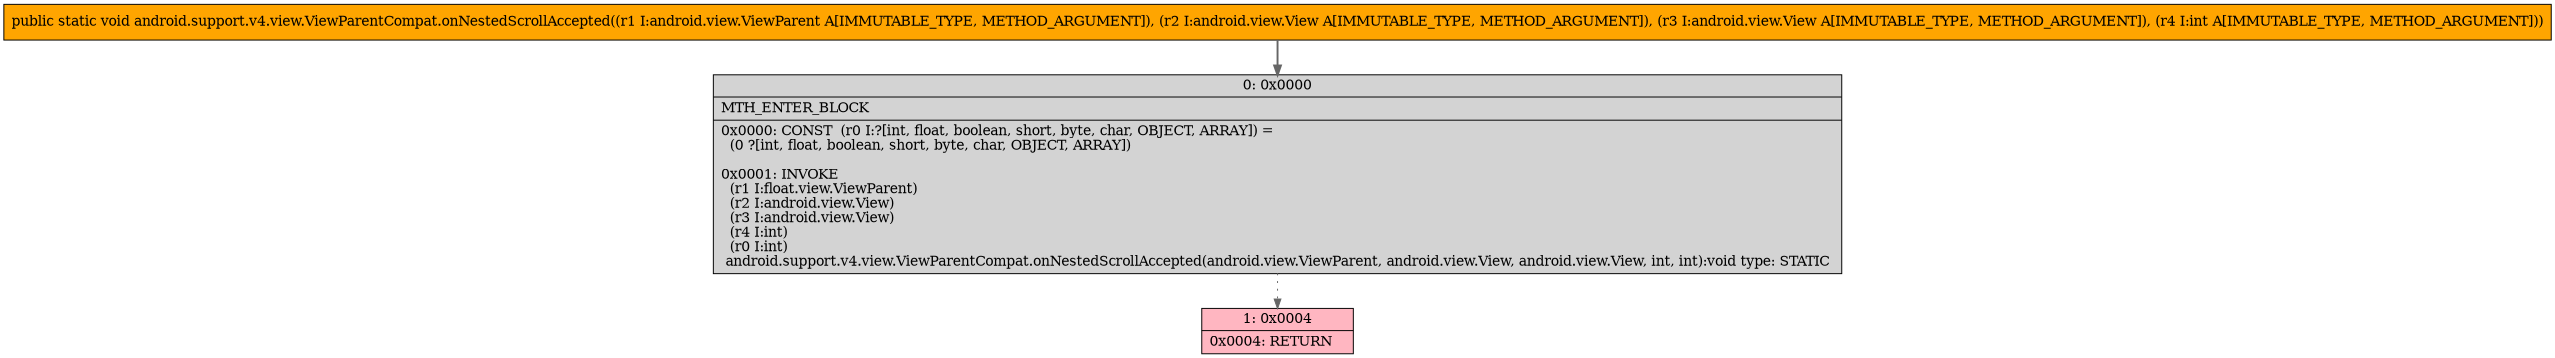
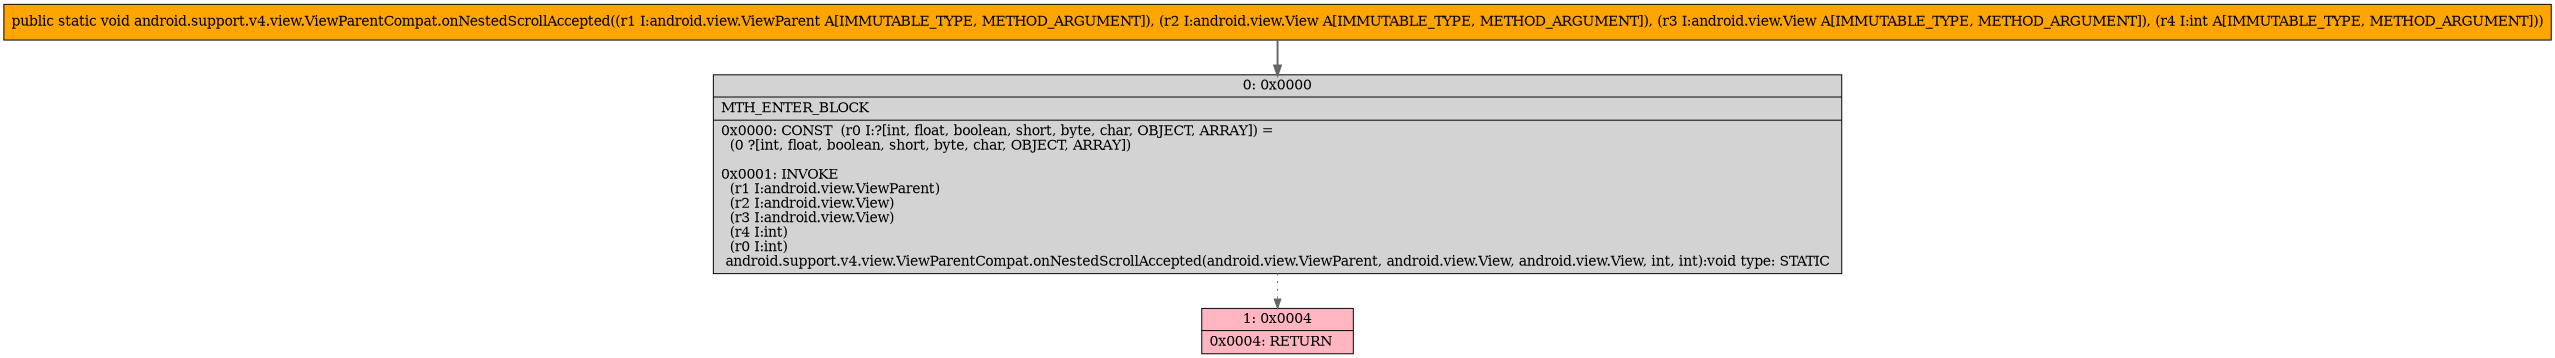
node "0: 0x0000": text "(r1 I:float.view.ViewParent)" -> "(r1 I:android.view.ViewParent)"
